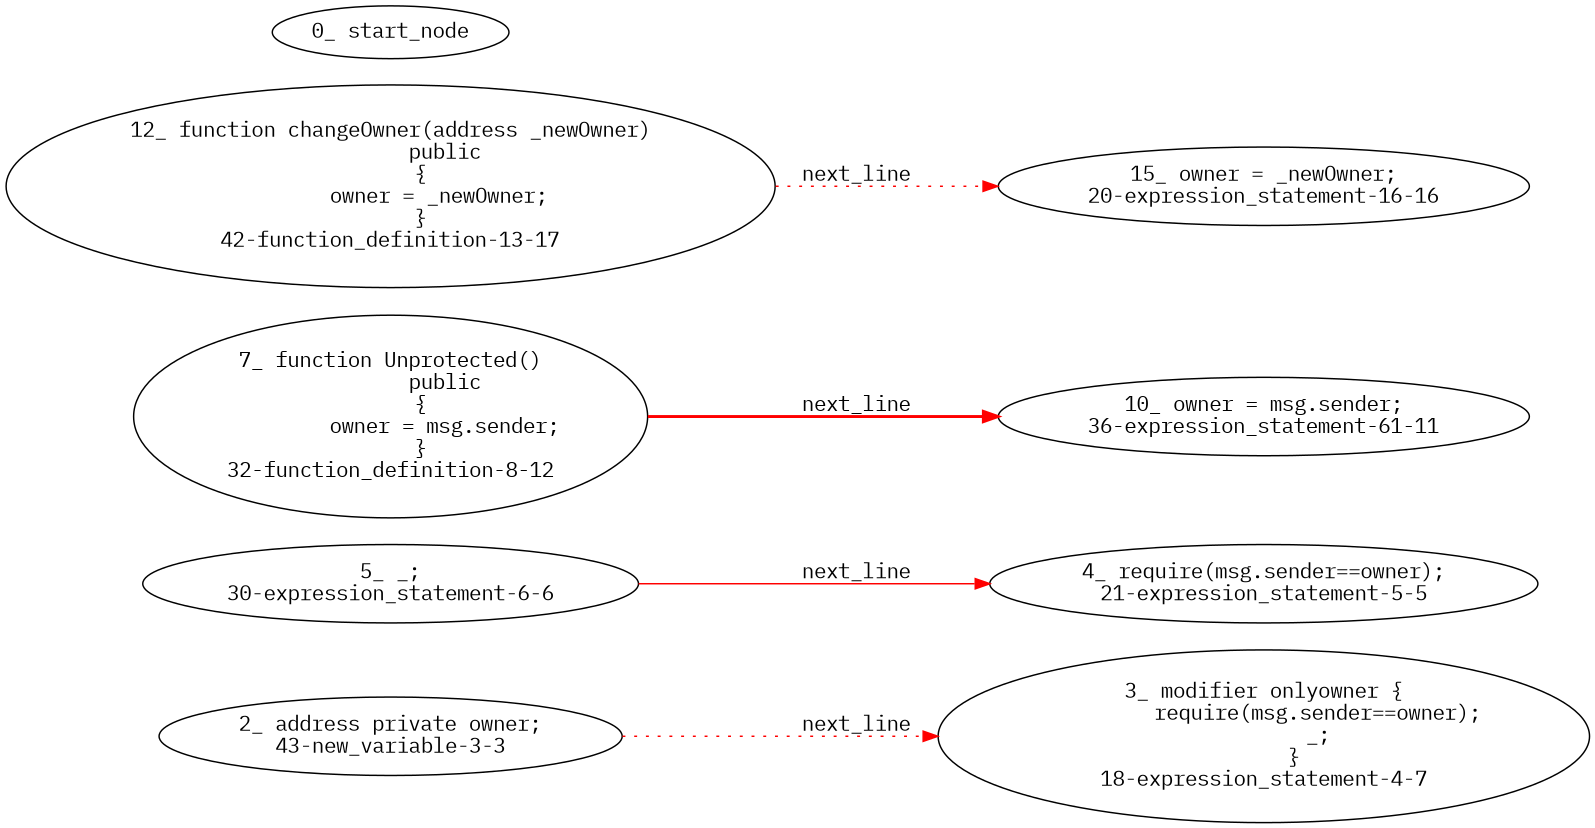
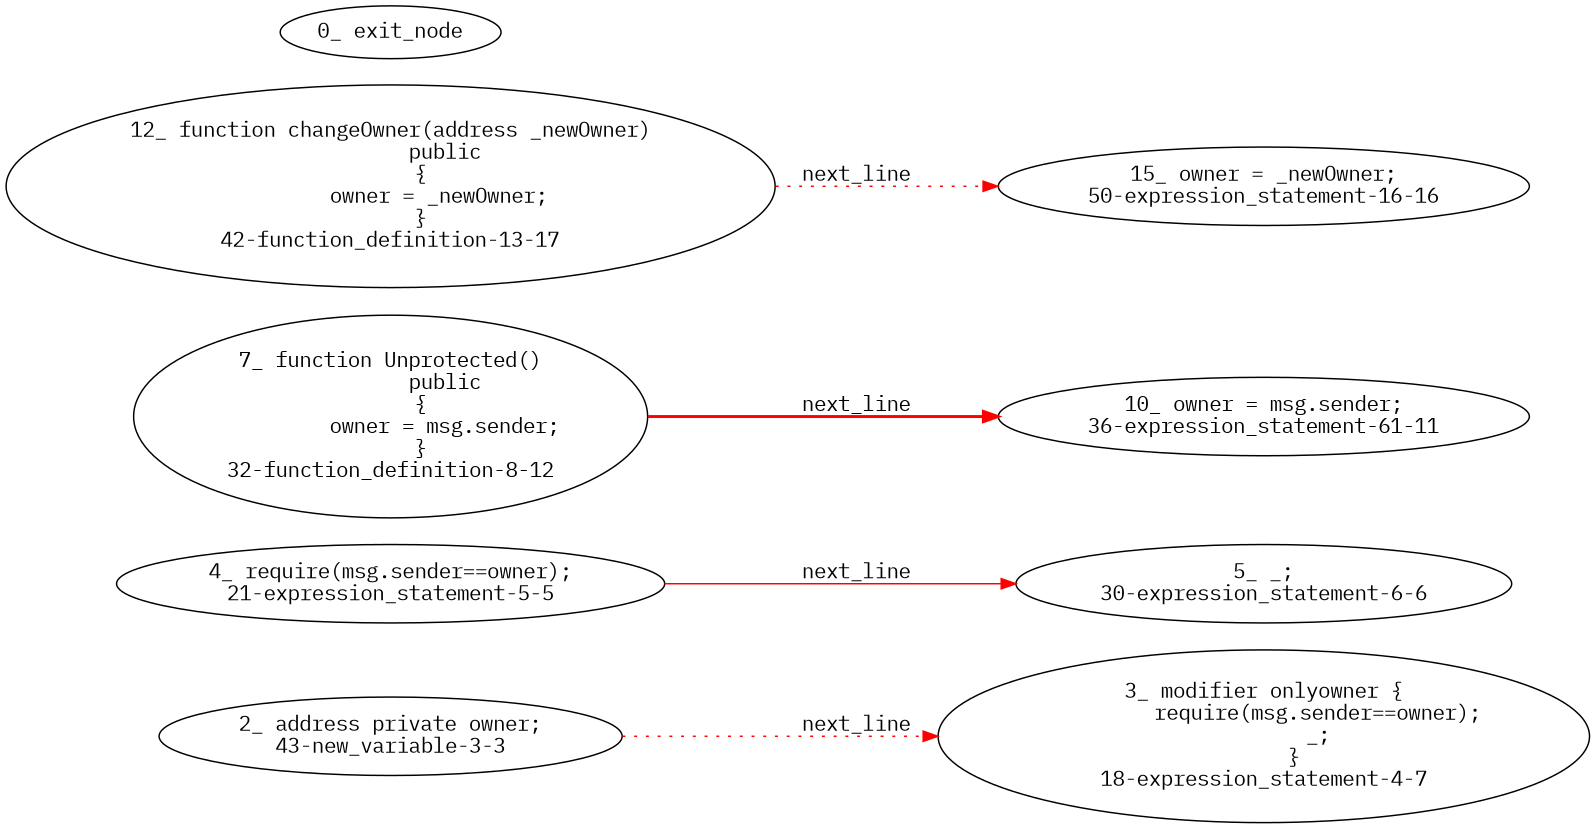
node "0_ start_node": removed
node "0_ exit_node": added
node "15_ owner = _newOwner; 20-expression_statement-16-16": label "15_ owner = _newOwner; 20-expression_statement-16-16" -> "15_ owner = _newOwner; 50-expression_statement-16-16"
edge "5_ _; 30-expression_statement-6-6" -> "4_ require(msg.sender==owner); 21-expression_statement-5-5": reversed
